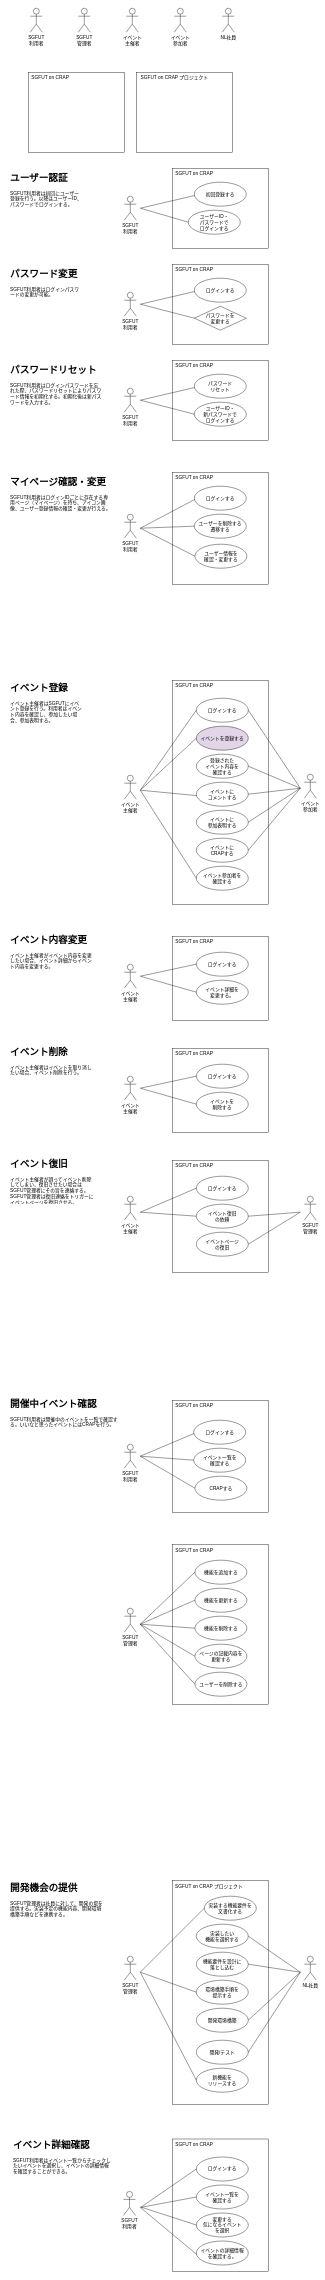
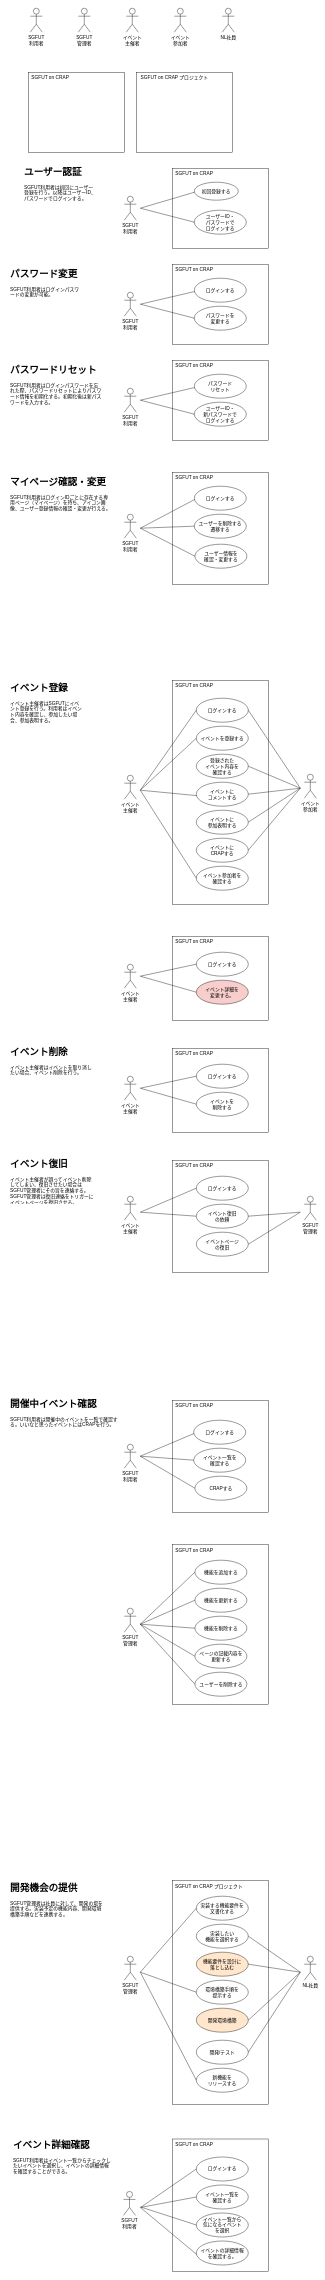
node "ユーザー認証SGFUT利用者は初回にユーザー登録を行う。以降はユーザーID、パスワードでログインする。": moved (46, 194) -> (60, 188)
node "初回登録する": size 52x24 -> 44x18
node "ユーザーID・ パスワードで ログインする": moved (214, 222) -> (220, 222)
node "パスワードを 変更する": shape diamond -> ellipse
node "イベントを登録する": fillcolor #e1d5e7 -> #ffffff
node "イベント内容変更イベント主催者がイベント内容を変更したい場合、イベント詳細からイベント内容を変更する。": removed
node "イベント詳細を 変更する。": fillcolor #ffffff -> #f8cecc
node "実装する機能要件を 文書化する": moved (230, 1908) -> (222, 1908)
node "機能要件を設計に 落とし込む": fillcolor #ffffff -> #ffe6cc
node "開発環境構築": fillcolor #ffffff -> #ffe6cc
node "変更する 気になるイベント を選択": label "変更する 気になるイベント を選択" -> "イベント一覧から 気になるイベント を選択"
